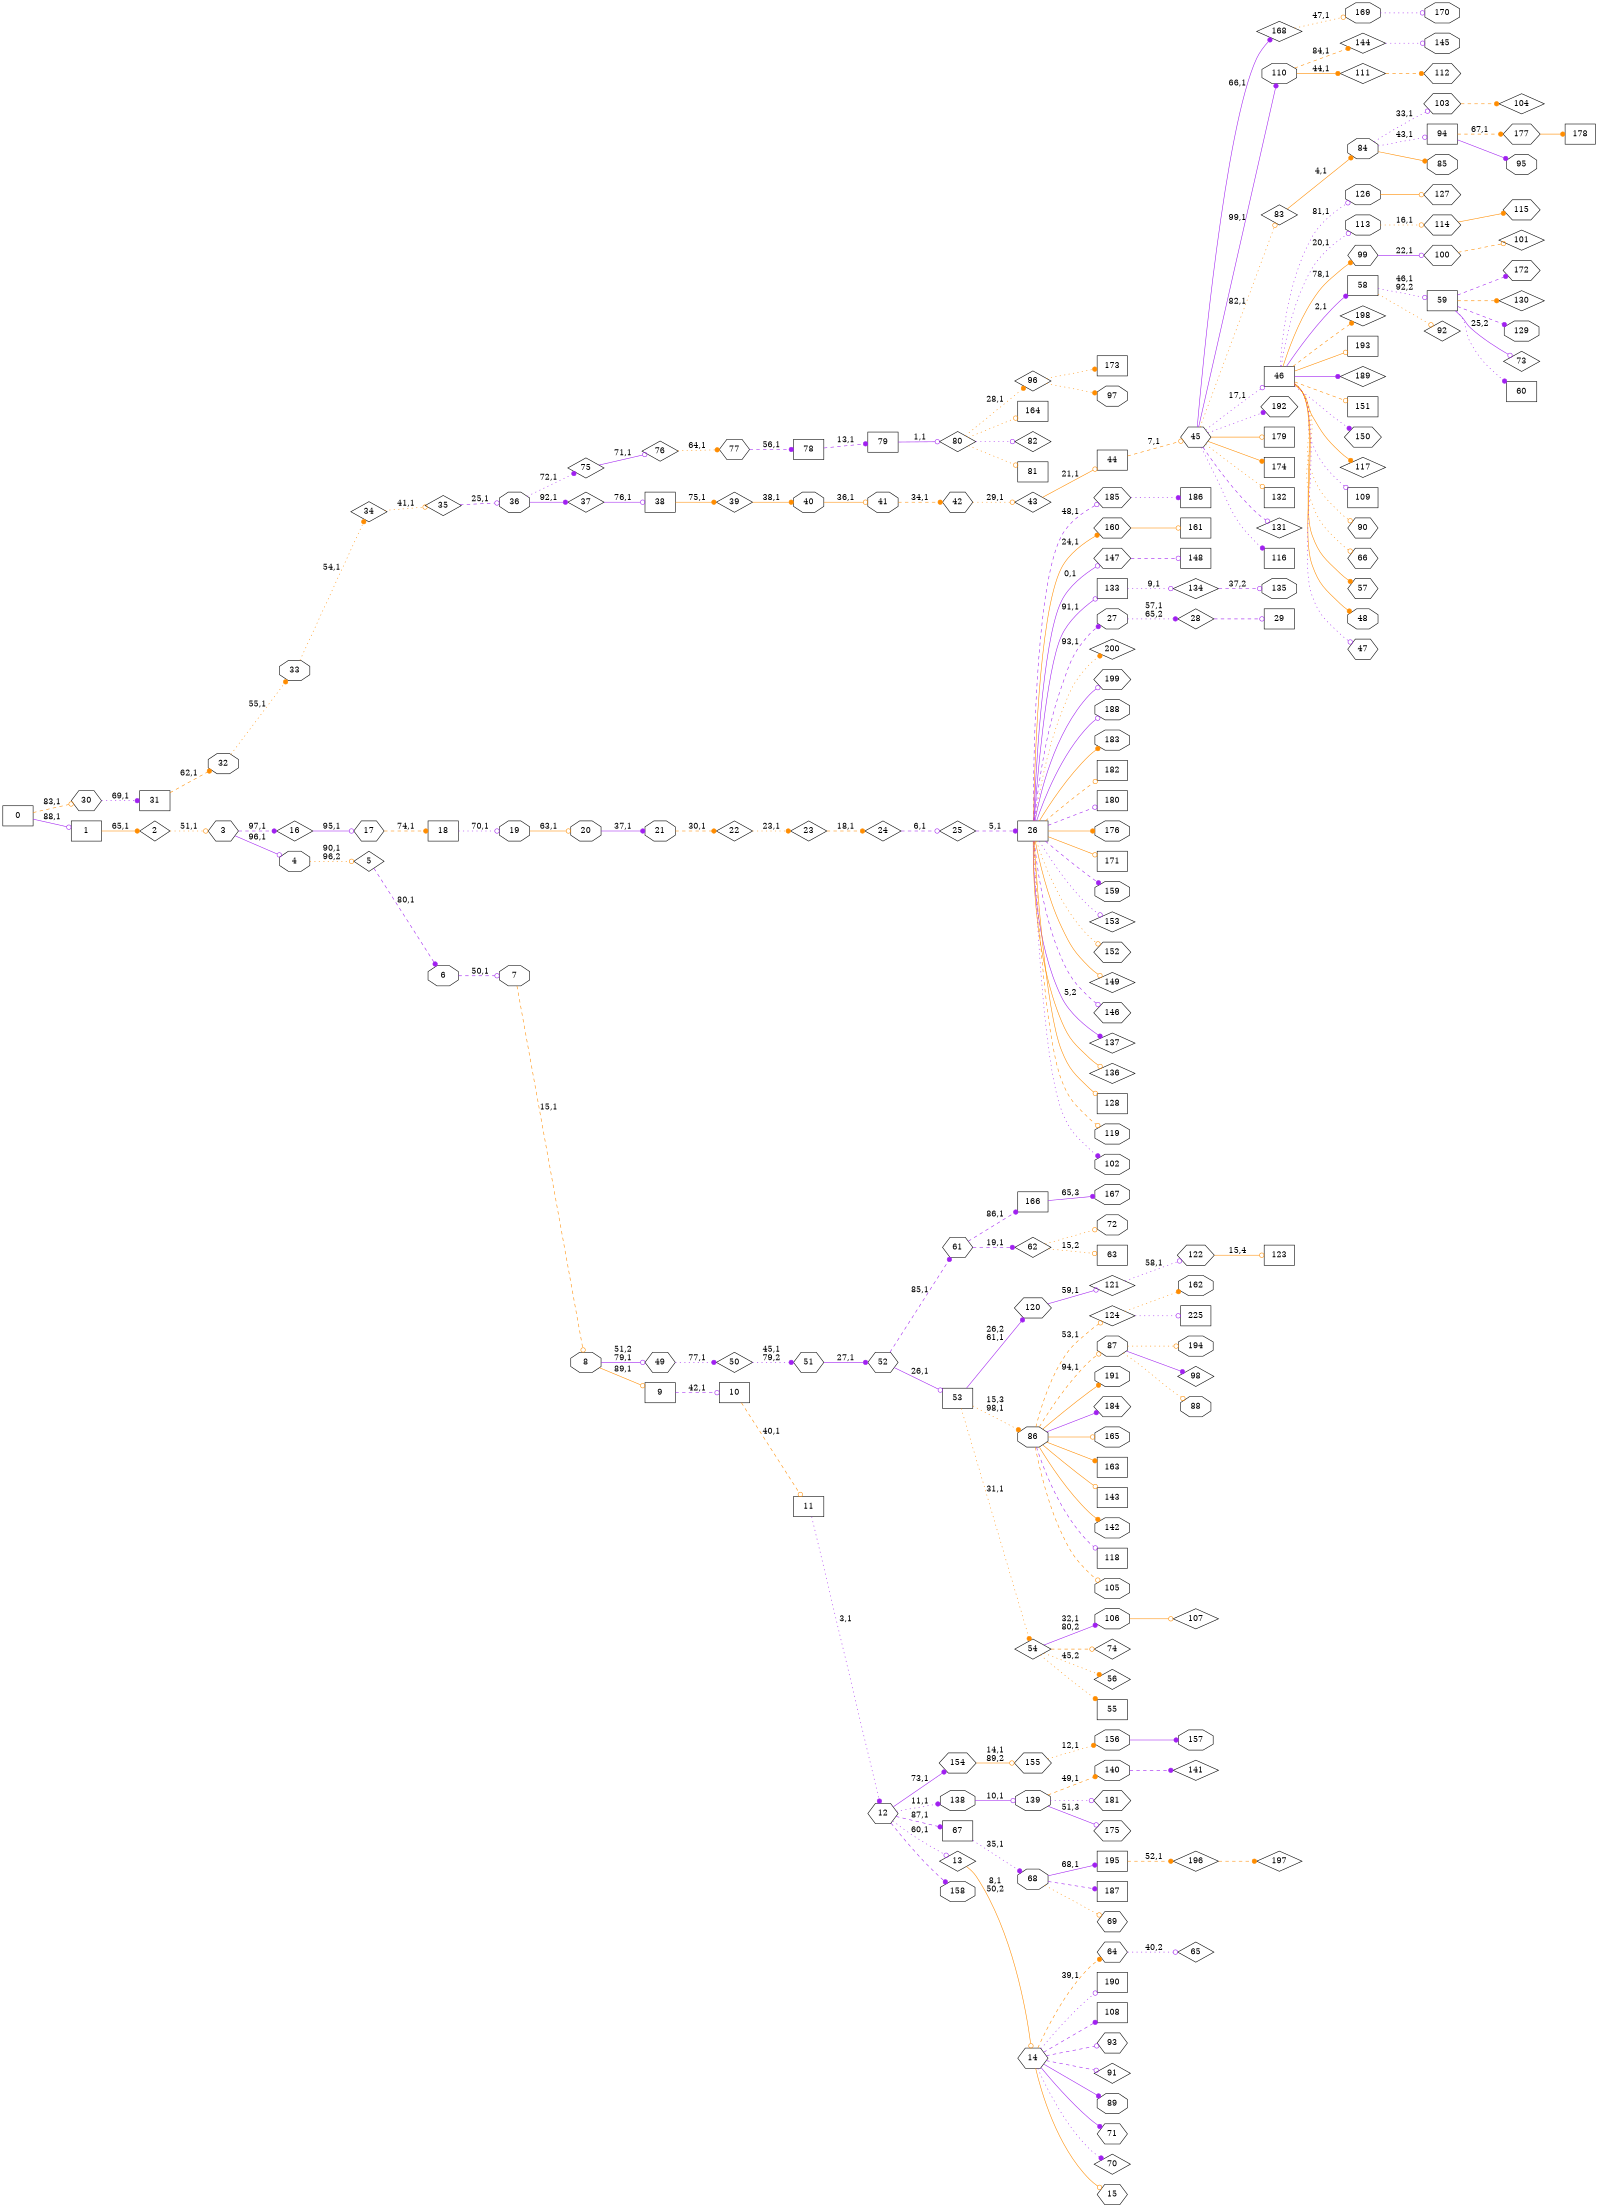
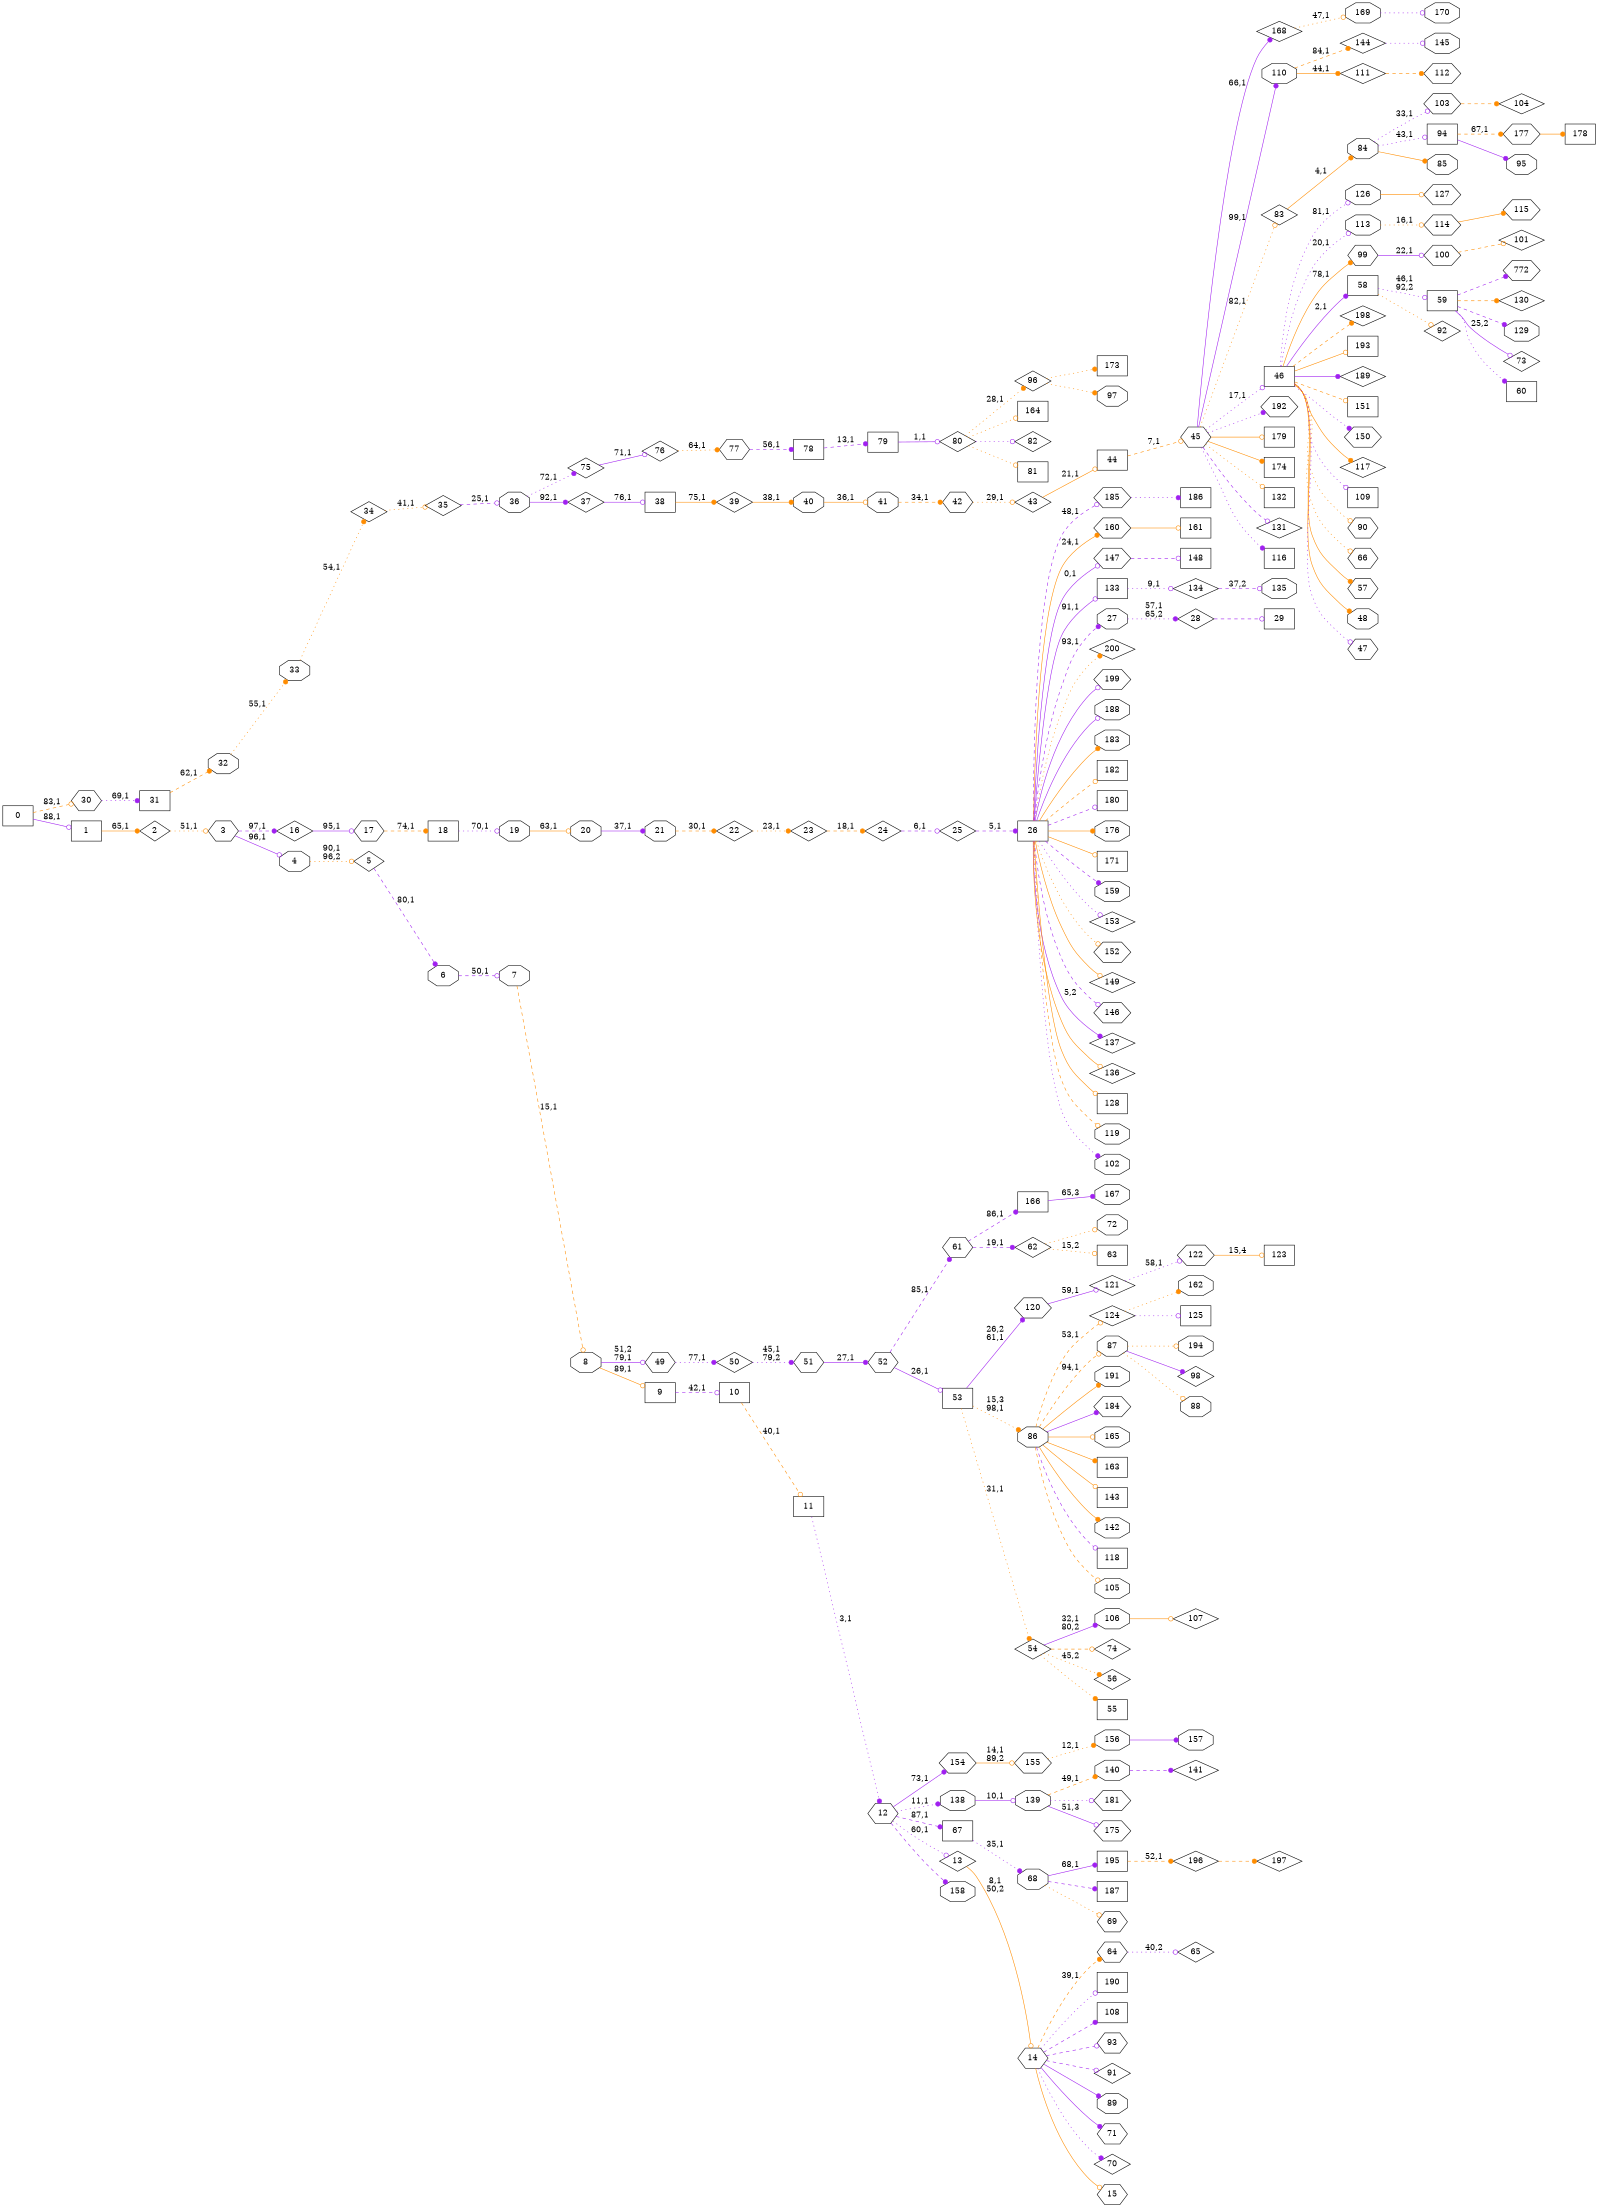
node "172": label "172" -> "772"
node "225": label "225" -> "125"
